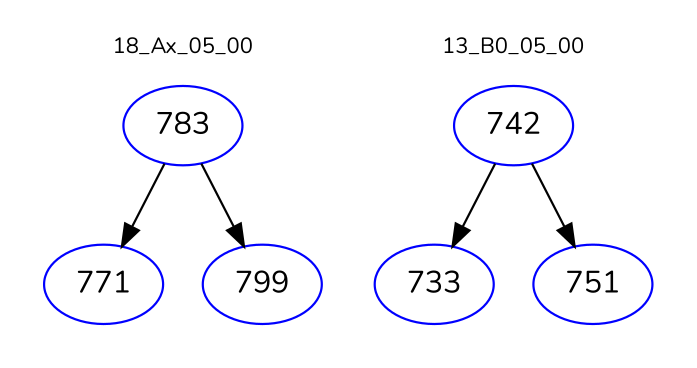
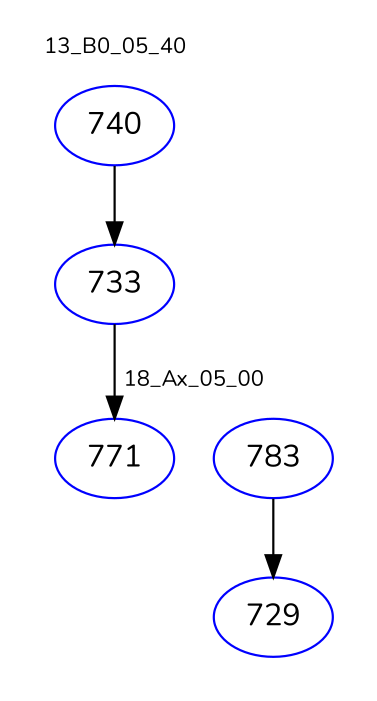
cluster "13_B0_05_00": label "13_B0_05_00" -> "13_B0_05_40"
node "742": label "742" -> "740"
edge "783" -> "771": now "733" -> "771"
node "799": label "799" -> "729"
node "751": removed
